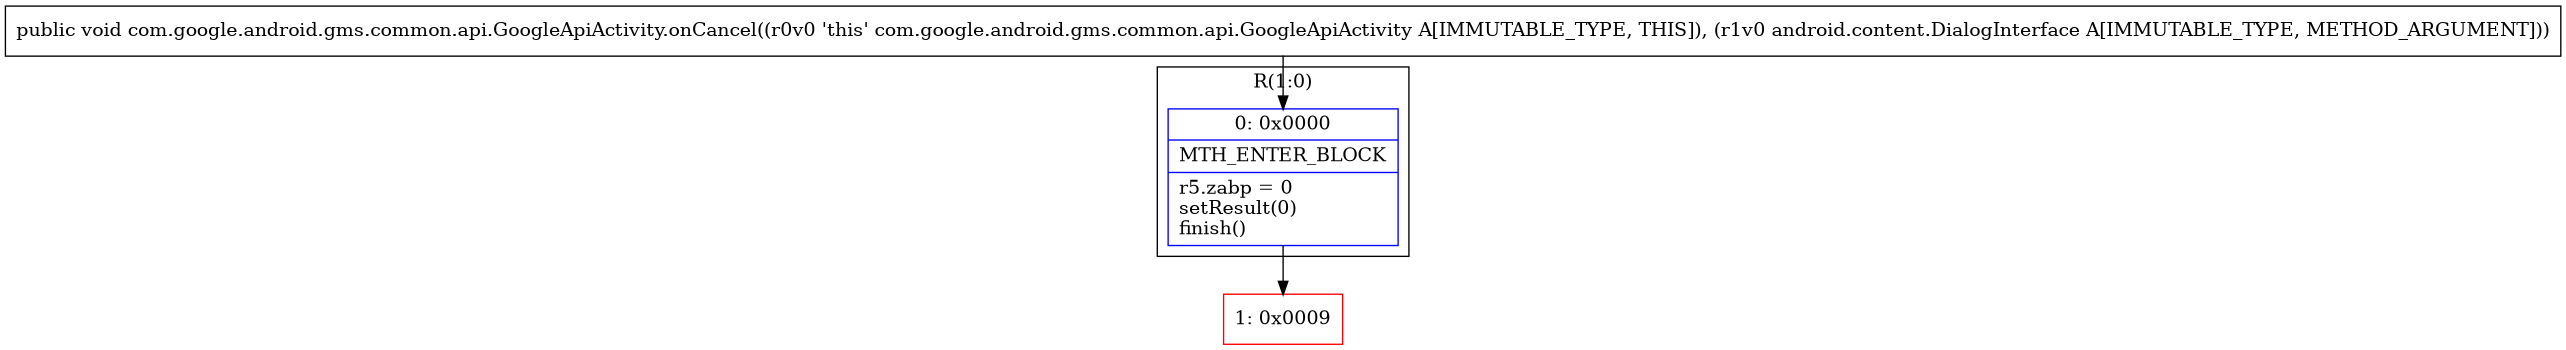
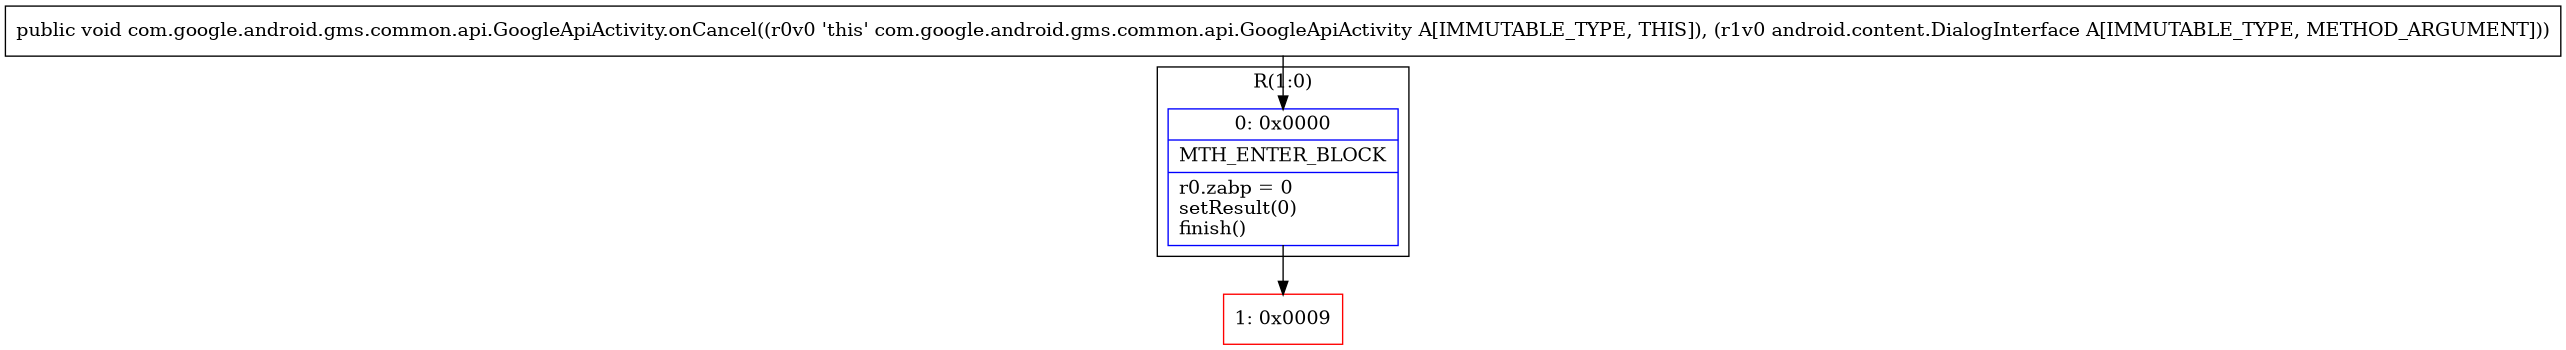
node "0: 0x0000": text "r5.zabp = 0" -> "r0.zabp = 0"
